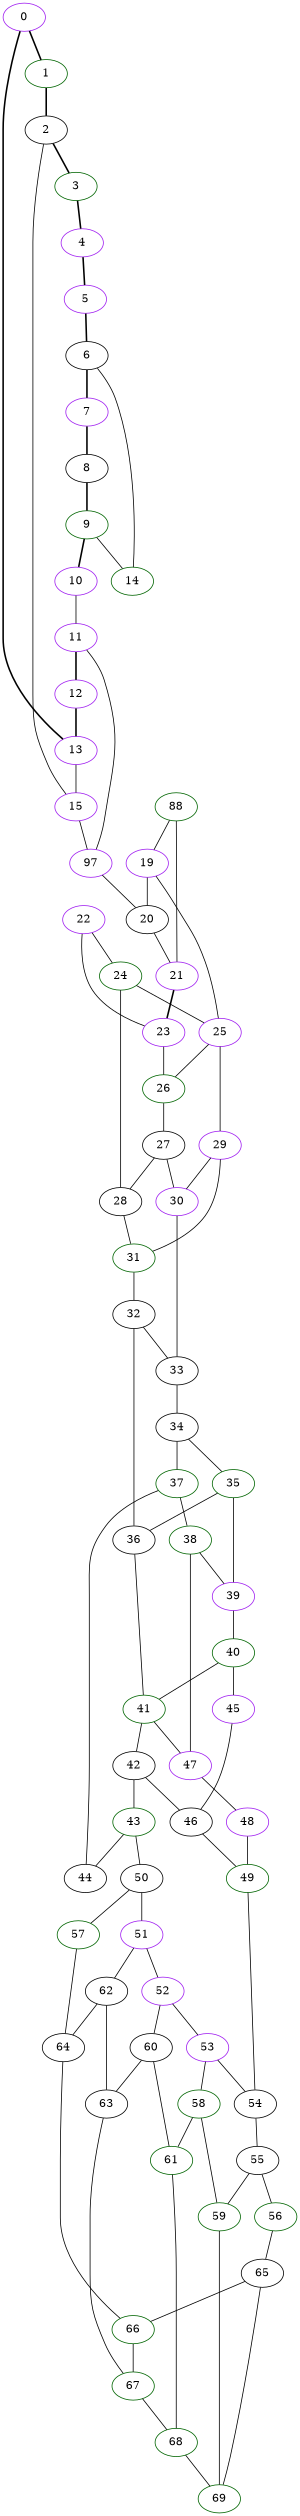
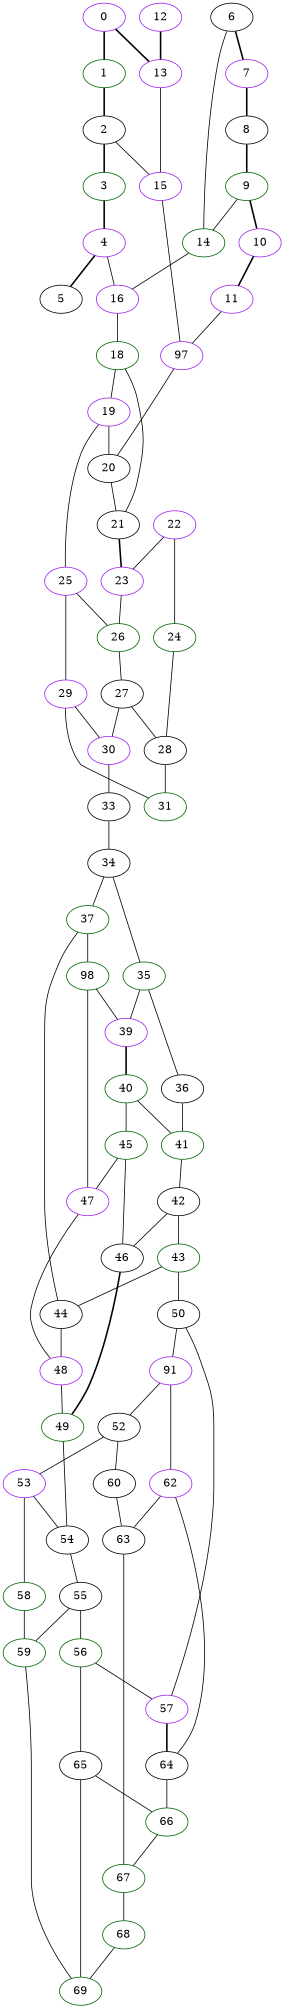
node "5": color purple -> black
node "16": added
edge "5" -- "6": removed
edge "10" -- "11": style solid -> bold
edge "11" -- "12": removed
node "88": label "88" -> "18"
node "21": color purple -> black
edge "24" -- "25": removed
node "32": removed
edge "44" -- "48": added
node "38": label "38" -> "98"
edge "39" -- "40": style solid -> bold
edge "56" -- "57": added
node "45": color purple -> darkgreen
edge "41" -- "47": now "45" -- "47"
edge "46" -- "49": style solid -> bold
node "57": color darkgreen -> purple
node "51": label "51" -> "91"
edge "57" -- "64": style solid -> bold
node "62": color black -> purple
node "52": color purple -> black
node "61": removed
